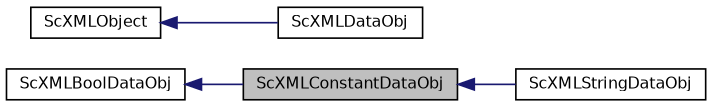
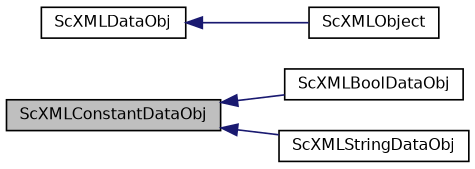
edge "ScXMLDataObj" -> "ScXMLObject": reversed
edge "ScXMLConstantDataObj" -> "ScXMLBoolDataObj": reversed
